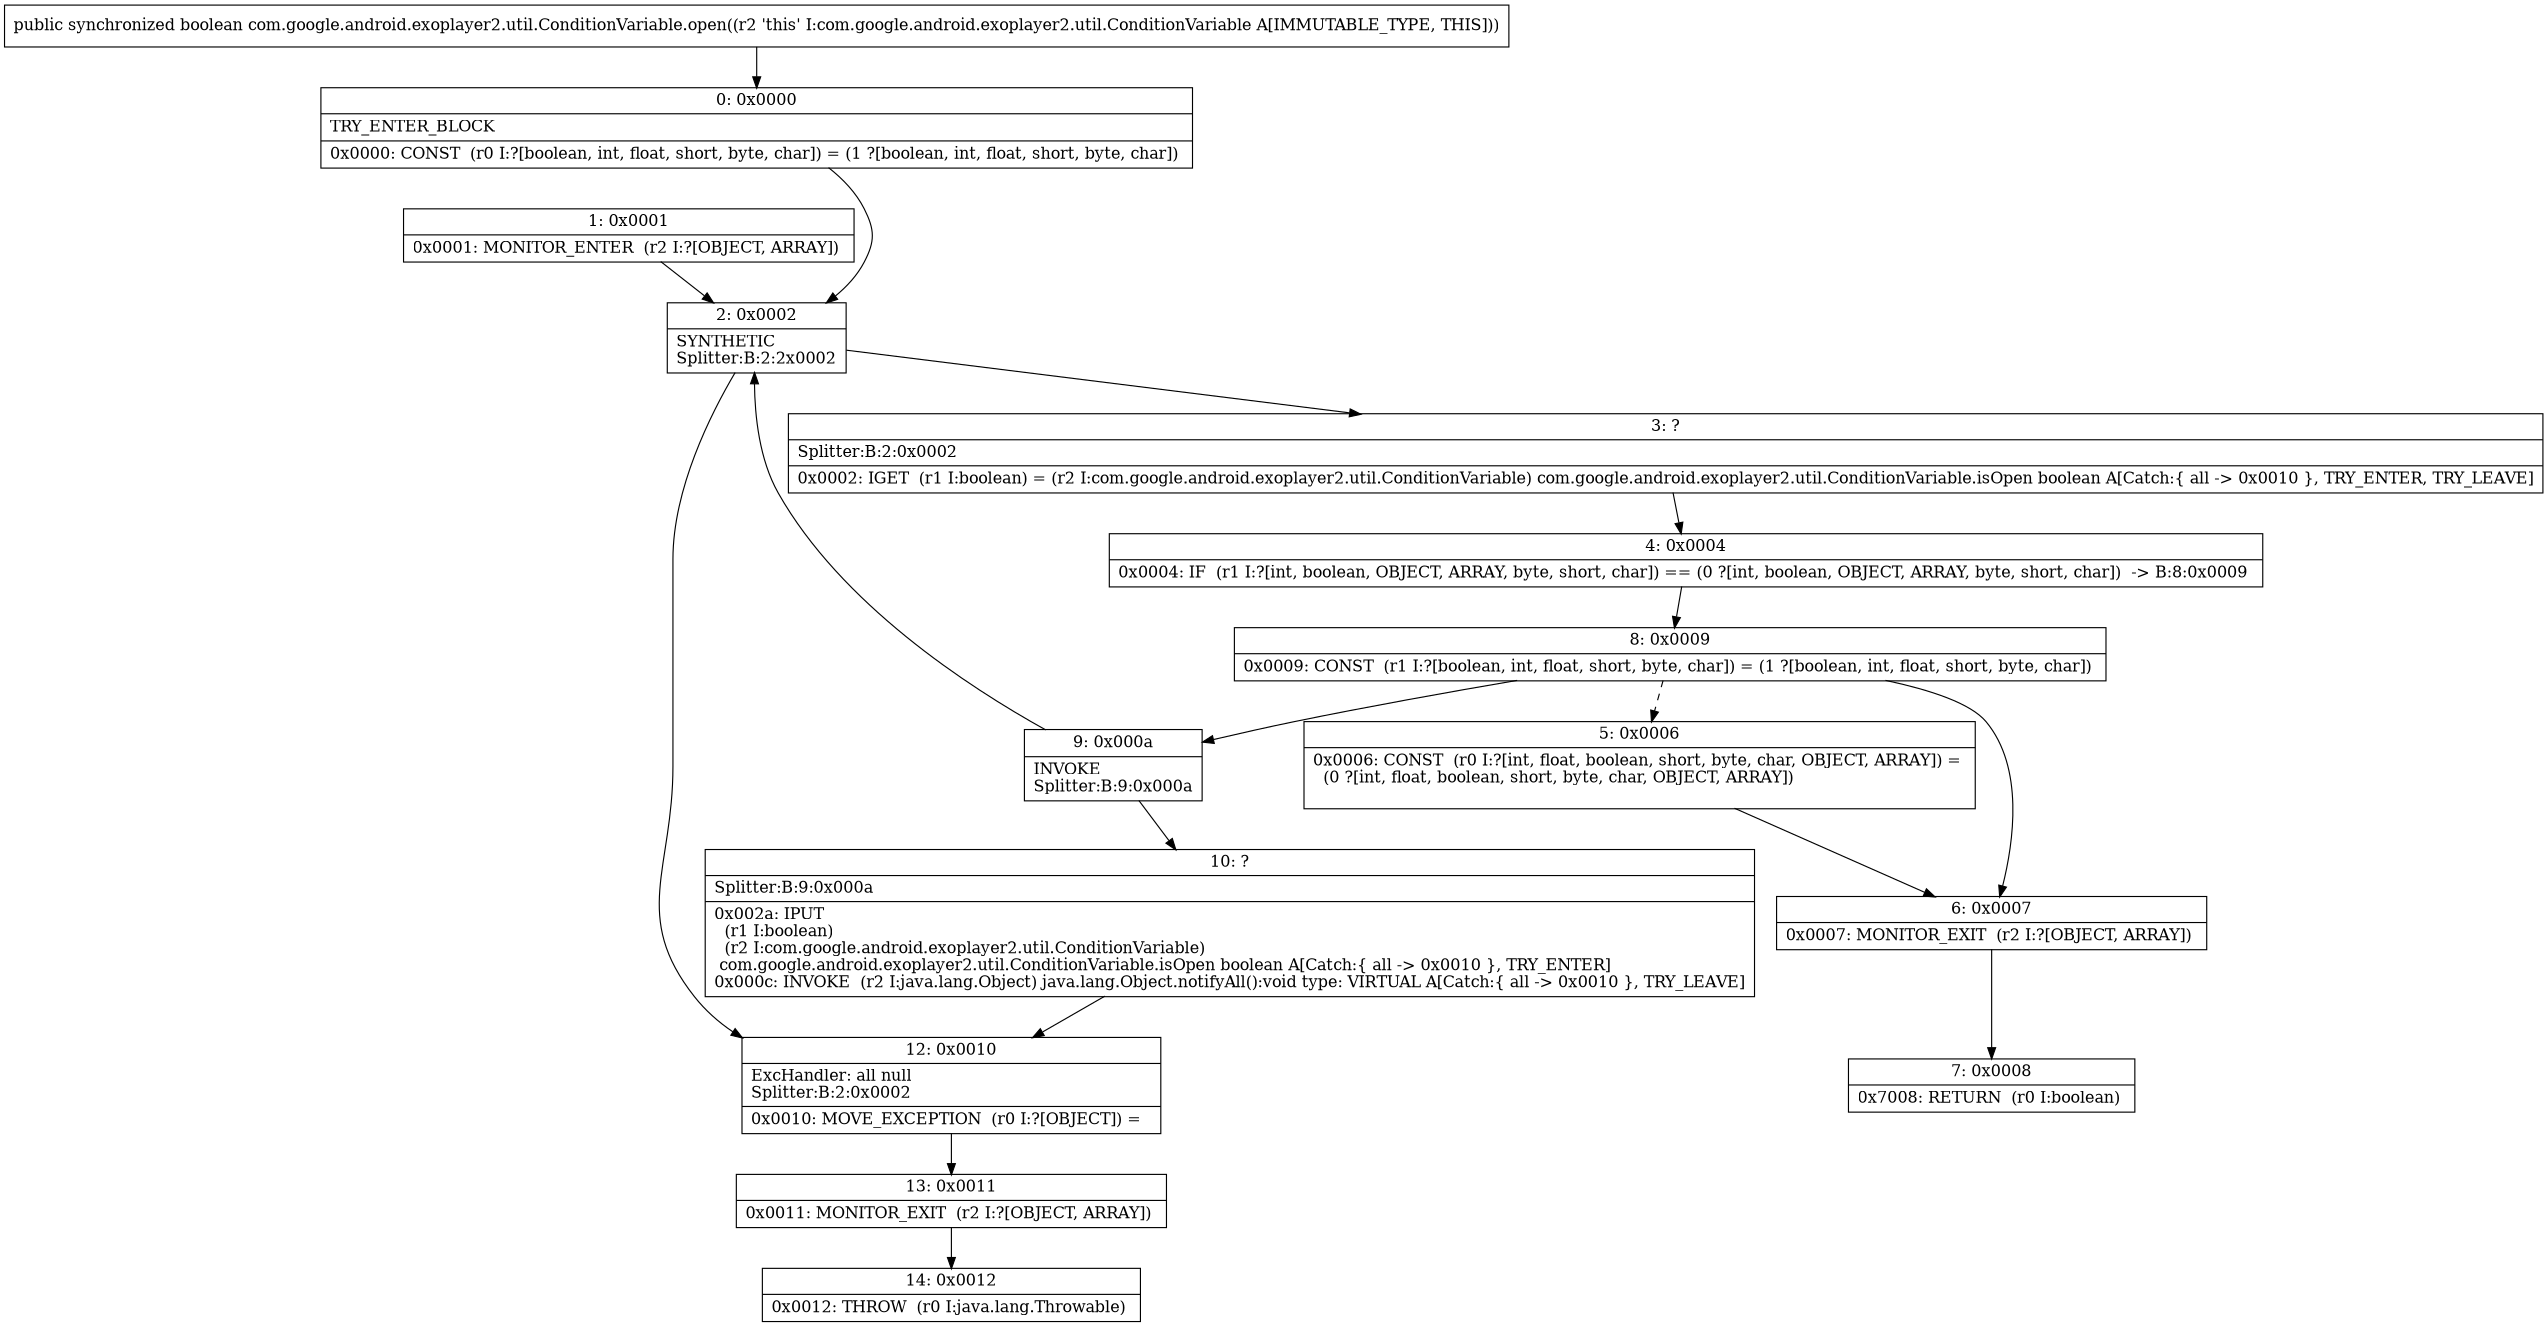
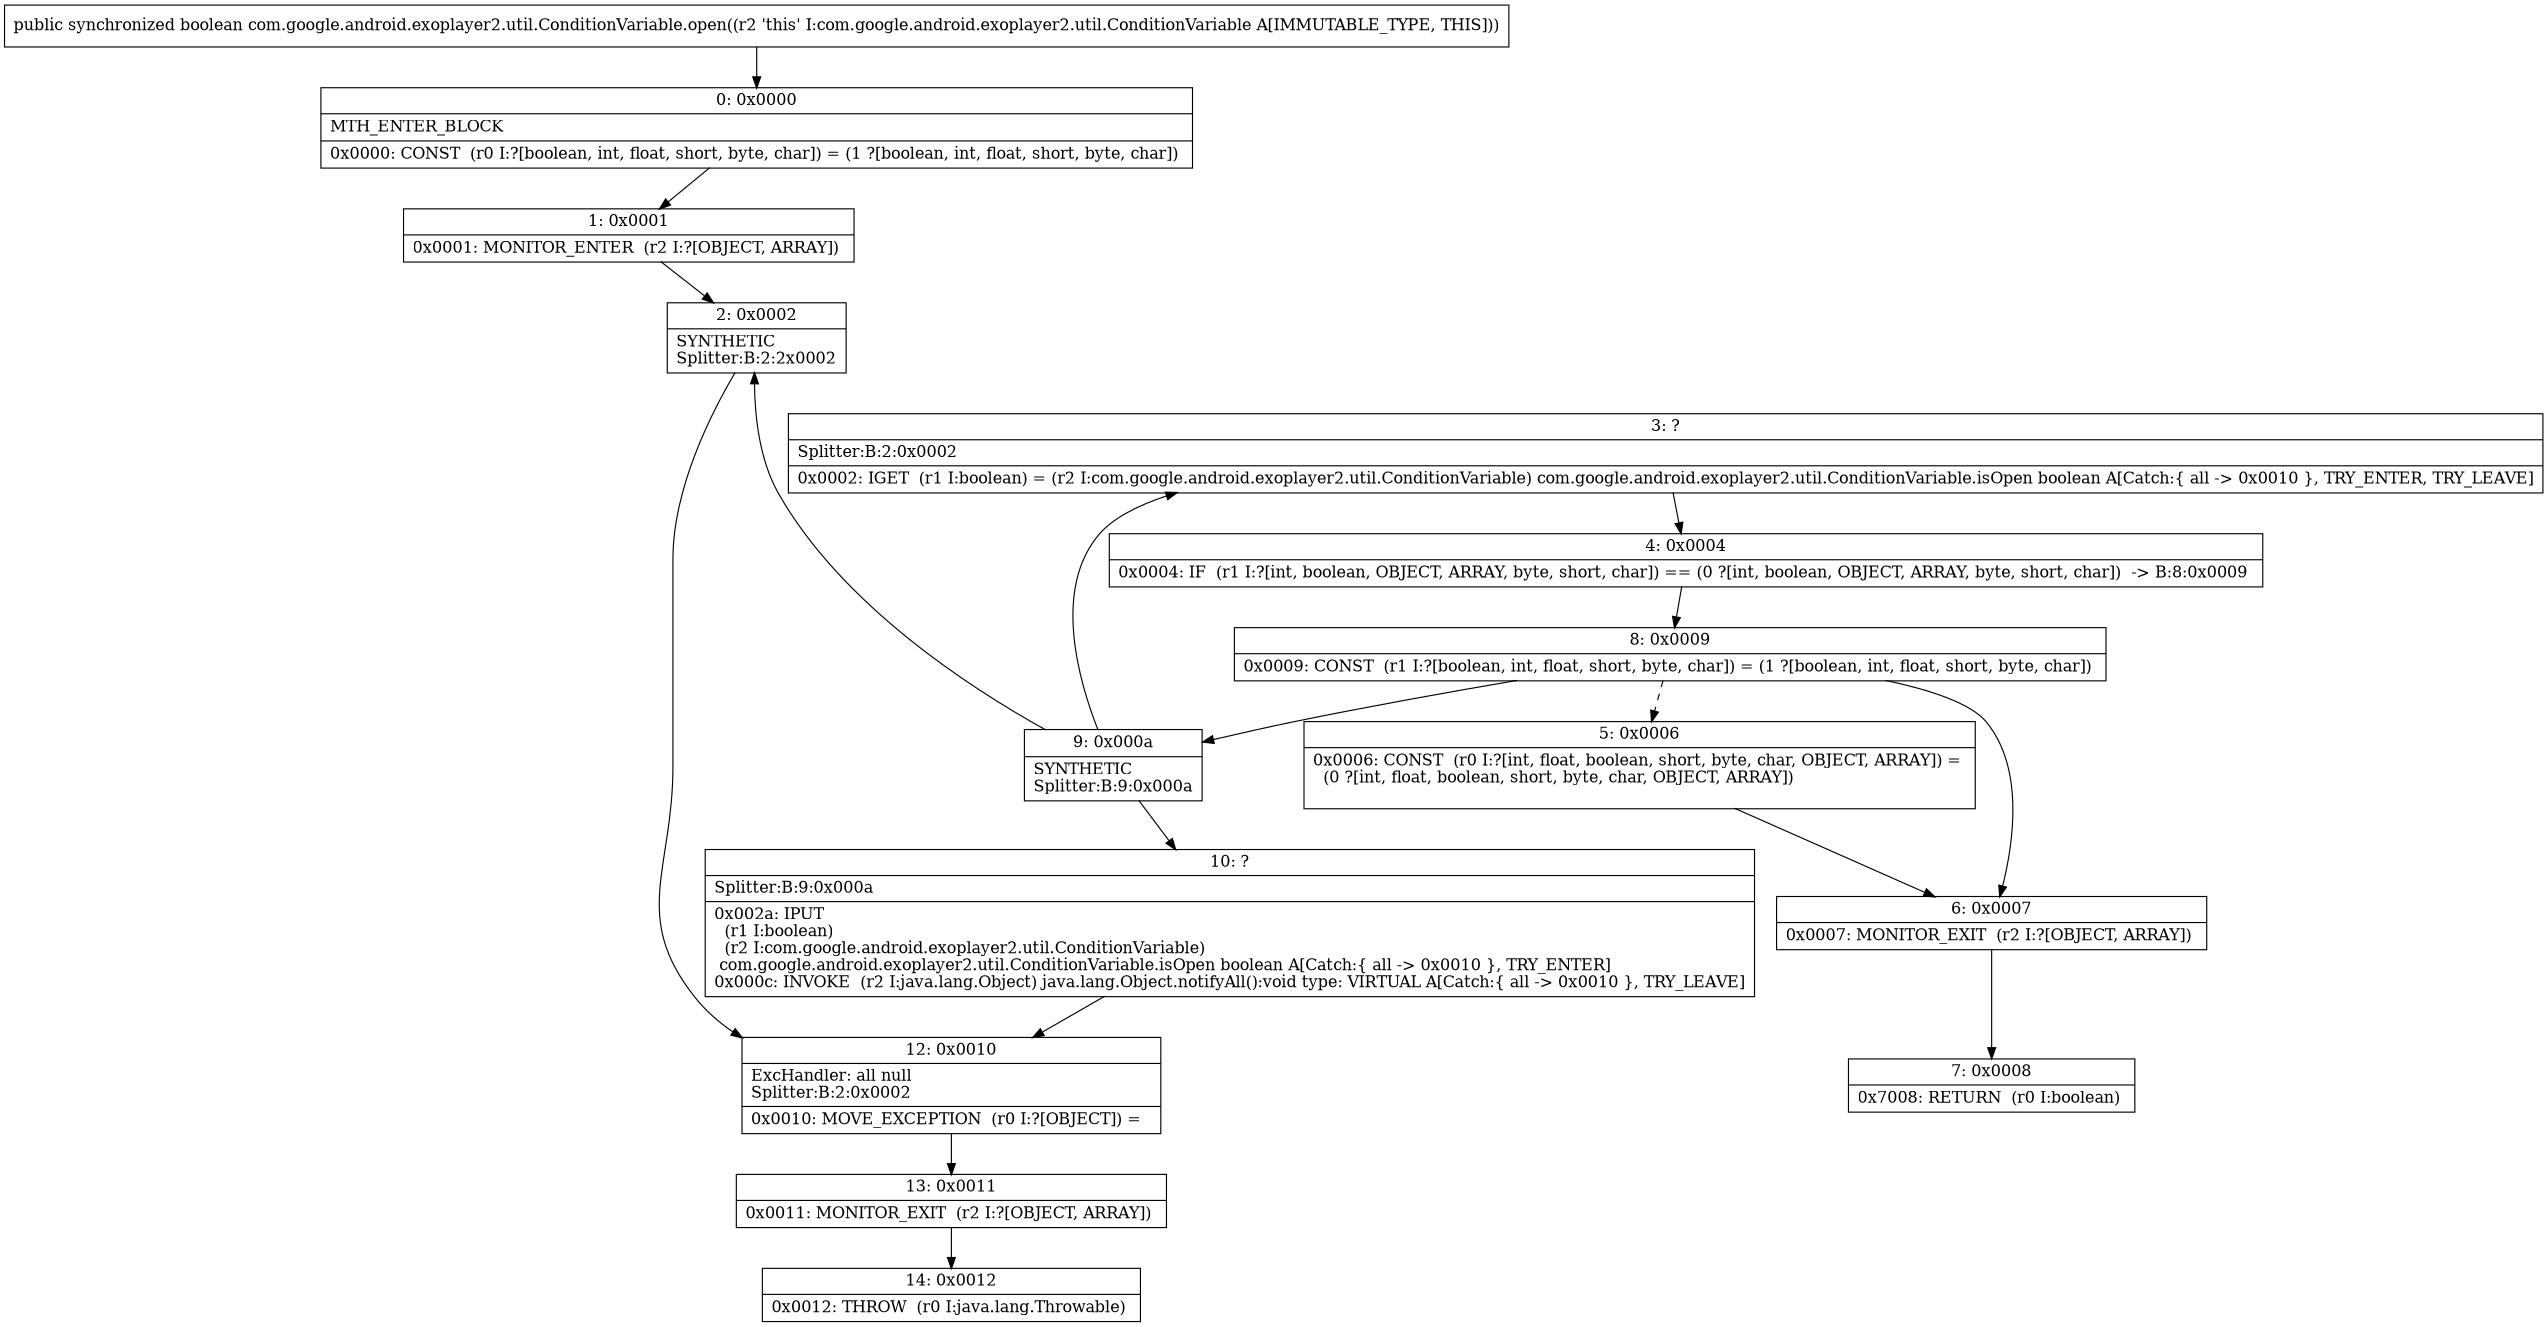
node "0: 0x0000": text "TRY_ENTER_BLOCK" -> "MTH_ENTER_BLOCK"
edge "0: 0x0000" -> "2: 0x0002": now "0: 0x0000" -> "1: 0x0001"
edge "2: 0x0002" -> "3: ?": now "9: 0x000a" -> "3: ?"
node "9: 0x000a": text "INVOKE" -> "SYNTHETIC"
